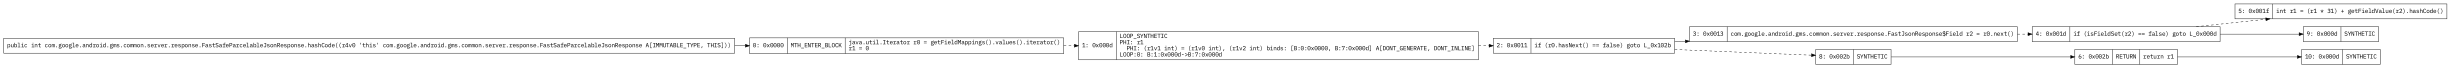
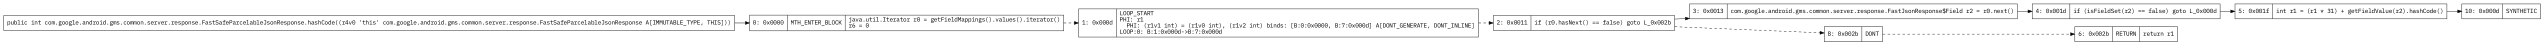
edge "4: 0x001d" -> "5: 0x001f": style dashed -> solid
edge "3: 0x0013" -> "4: 0x001d": style dashed -> solid
node "9: 0x000d": removed
node "1: 0x000d": text "LOOP_SYNTHETIC" -> "LOOP_START"
node "2: 0x0011": text "if (r0.hasNext() == false) goto L_0x102b" -> "if (r0.hasNext() == false) goto L_0x002b"
node "0: 0x0000": text "r1 = 0" -> "r6 = 0"
node "8: 0x002b": text "SYNTHETIC" -> "DONT"
edge "8: 0x002b" -> "6: 0x002b": style solid -> dashed
edge "6: 0x002b" -> "10: 0x000d": now "5: 0x001f" -> "10: 0x000d"
